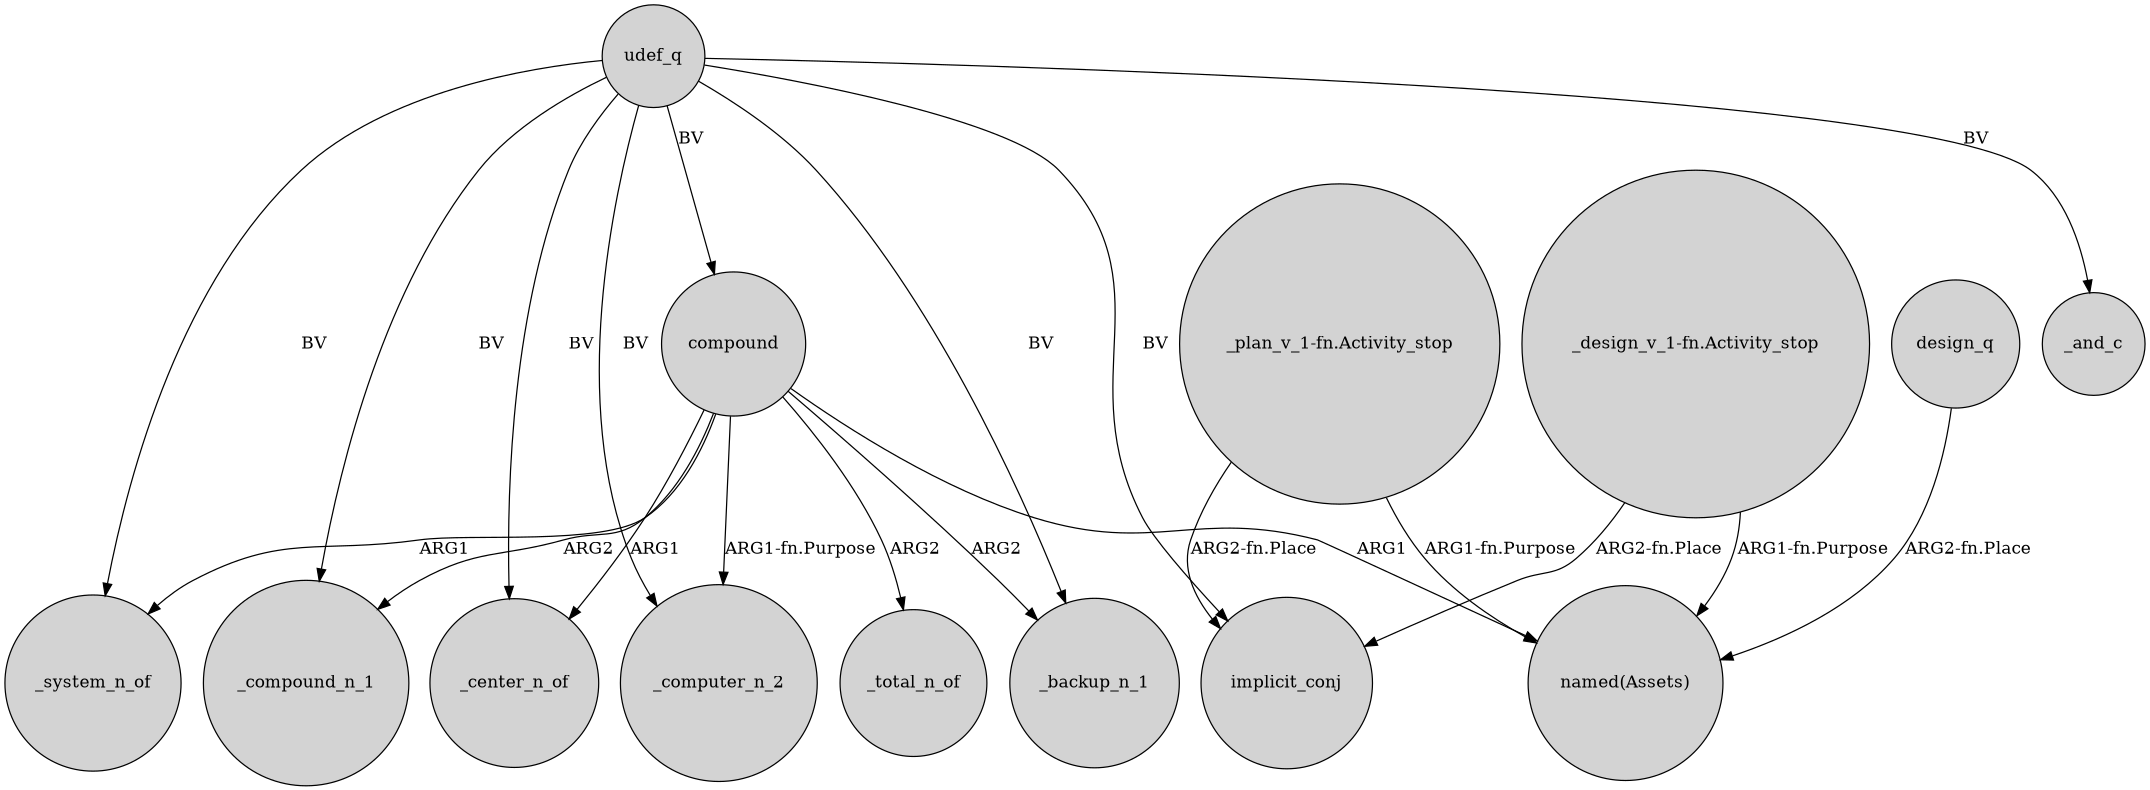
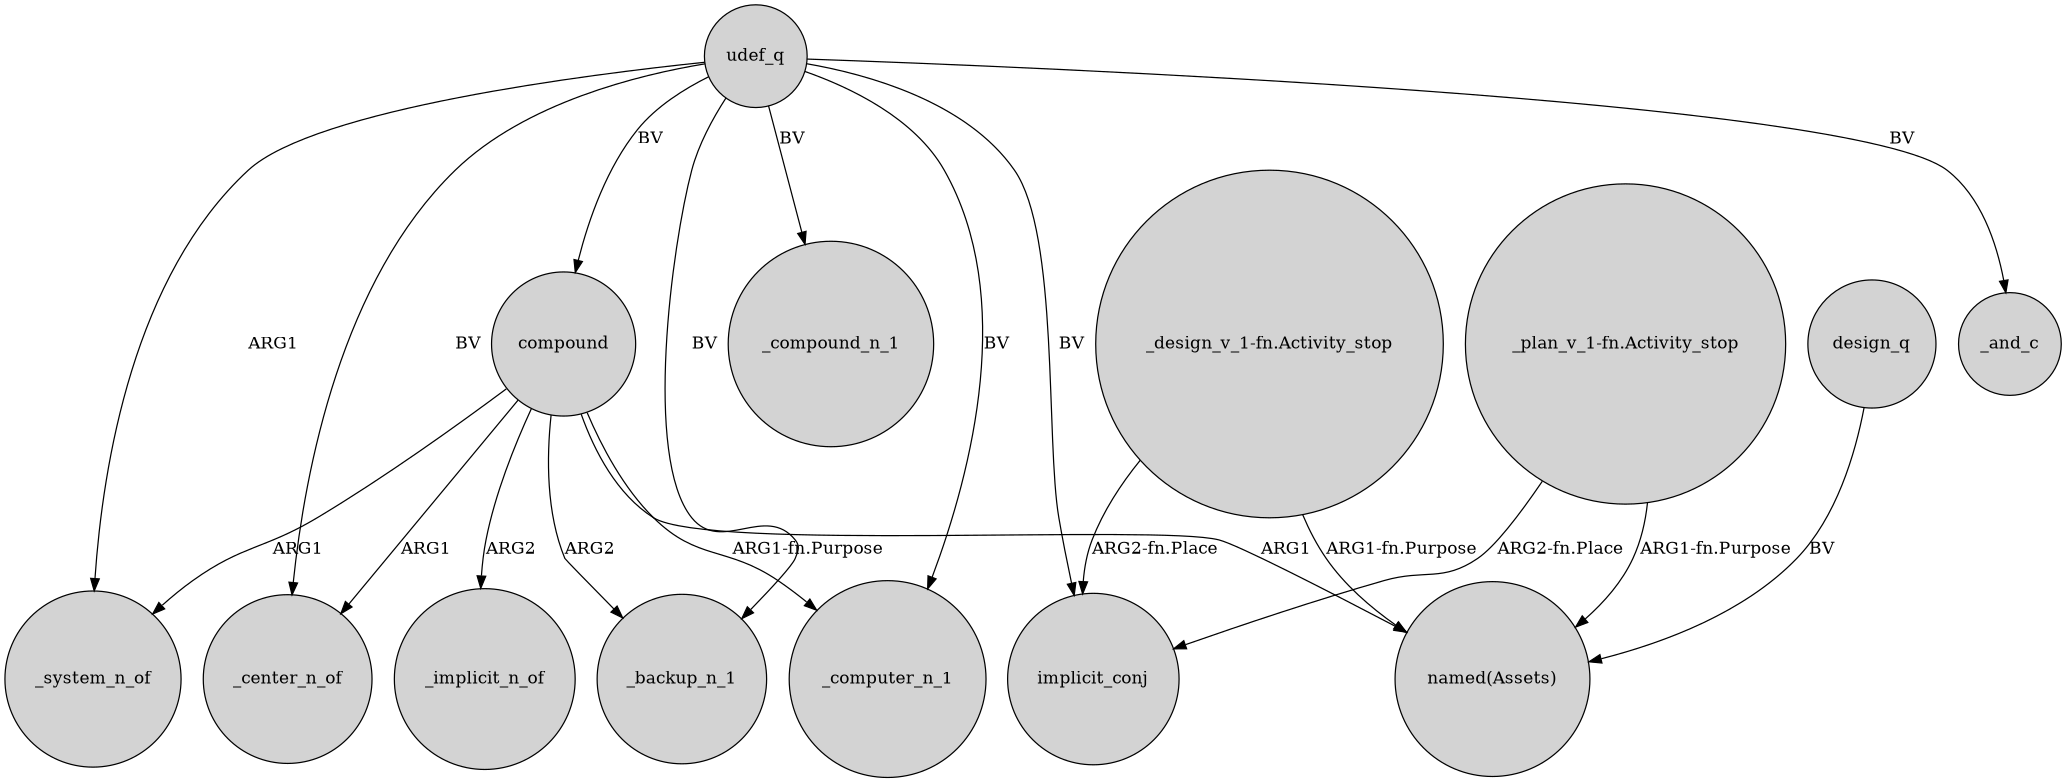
edge "udef_q" -> "_system_n_of": label "BV" -> "ARG1"
edge "compound" -> "_compound_n_1": removed, label "ARG2"
edge "design_q" -> "named(Assets)": label "ARG2-fn.Place" -> "BV"
node "_computer_n_2": label "_computer_n_2" -> "_computer_n_1"
node "_total_n_of": label "_total_n_of" -> "_implicit_n_of"
